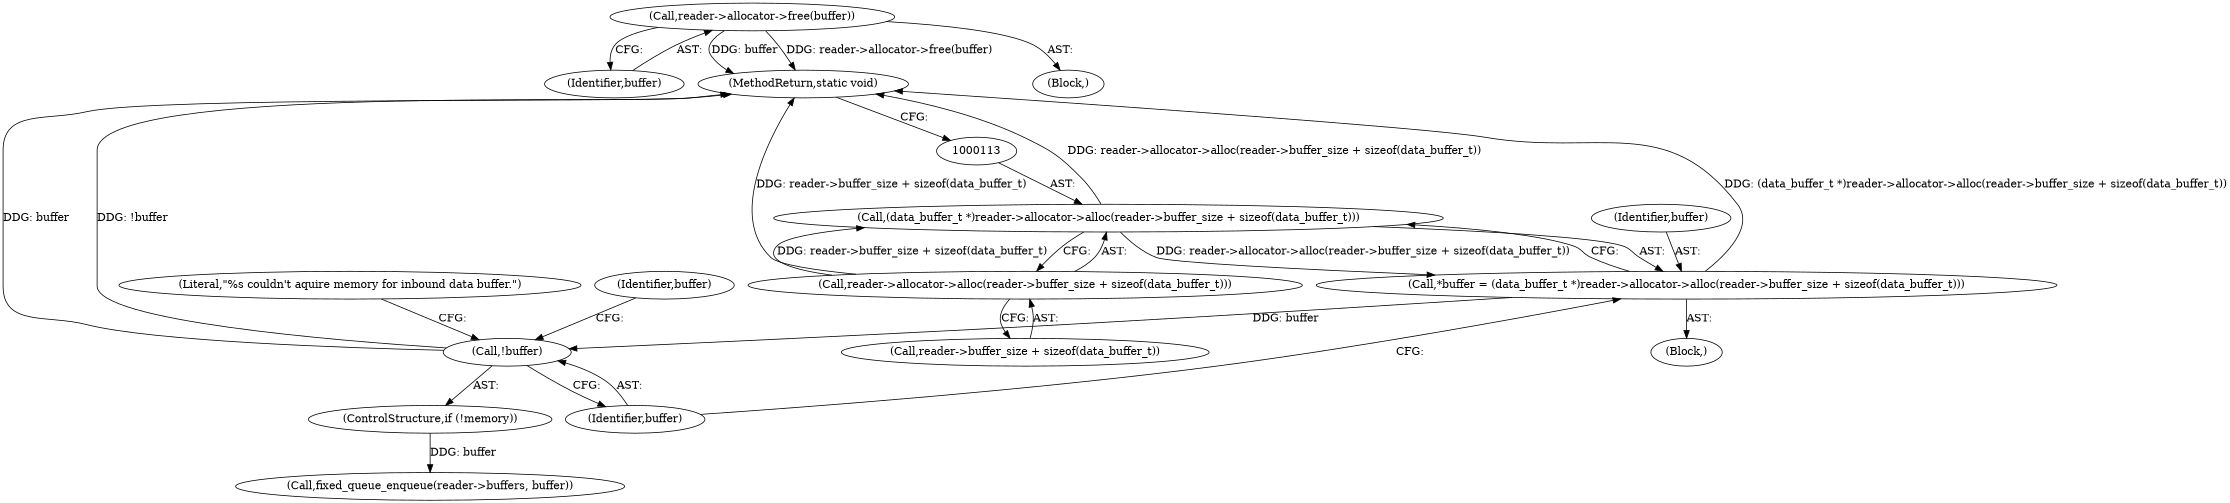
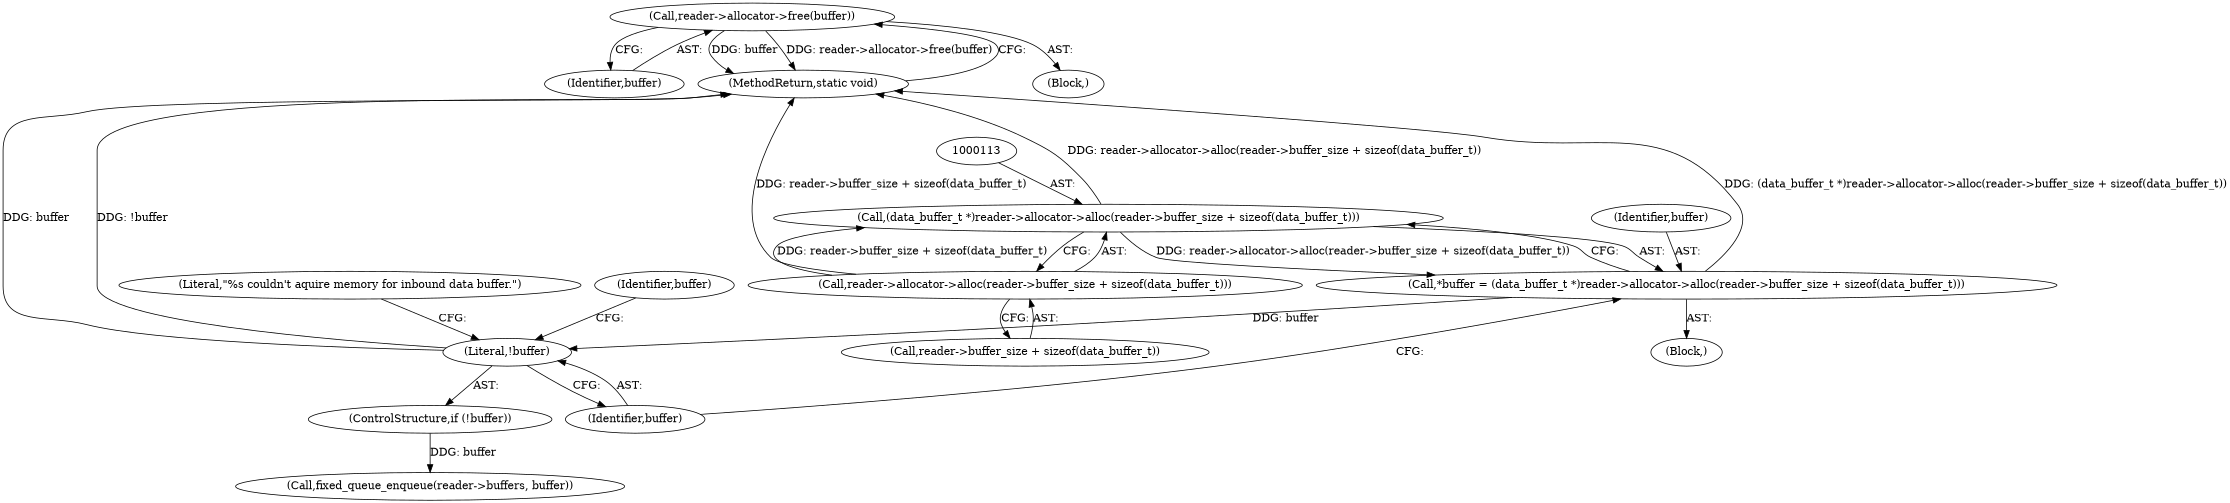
edge "(MethodReturn,static void)" -> "1000113": now "(MethodReturn,static void)" -> "(Call,reader->allocator->free(buffer))"
node "(Call,!buffer)": label "(Call,!buffer)" -> "(Literal,!buffer)"
node "(ControlStructure,if (!memory))": label "(ControlStructure,if (!memory))" -> "(ControlStructure,if (!buffer))"
